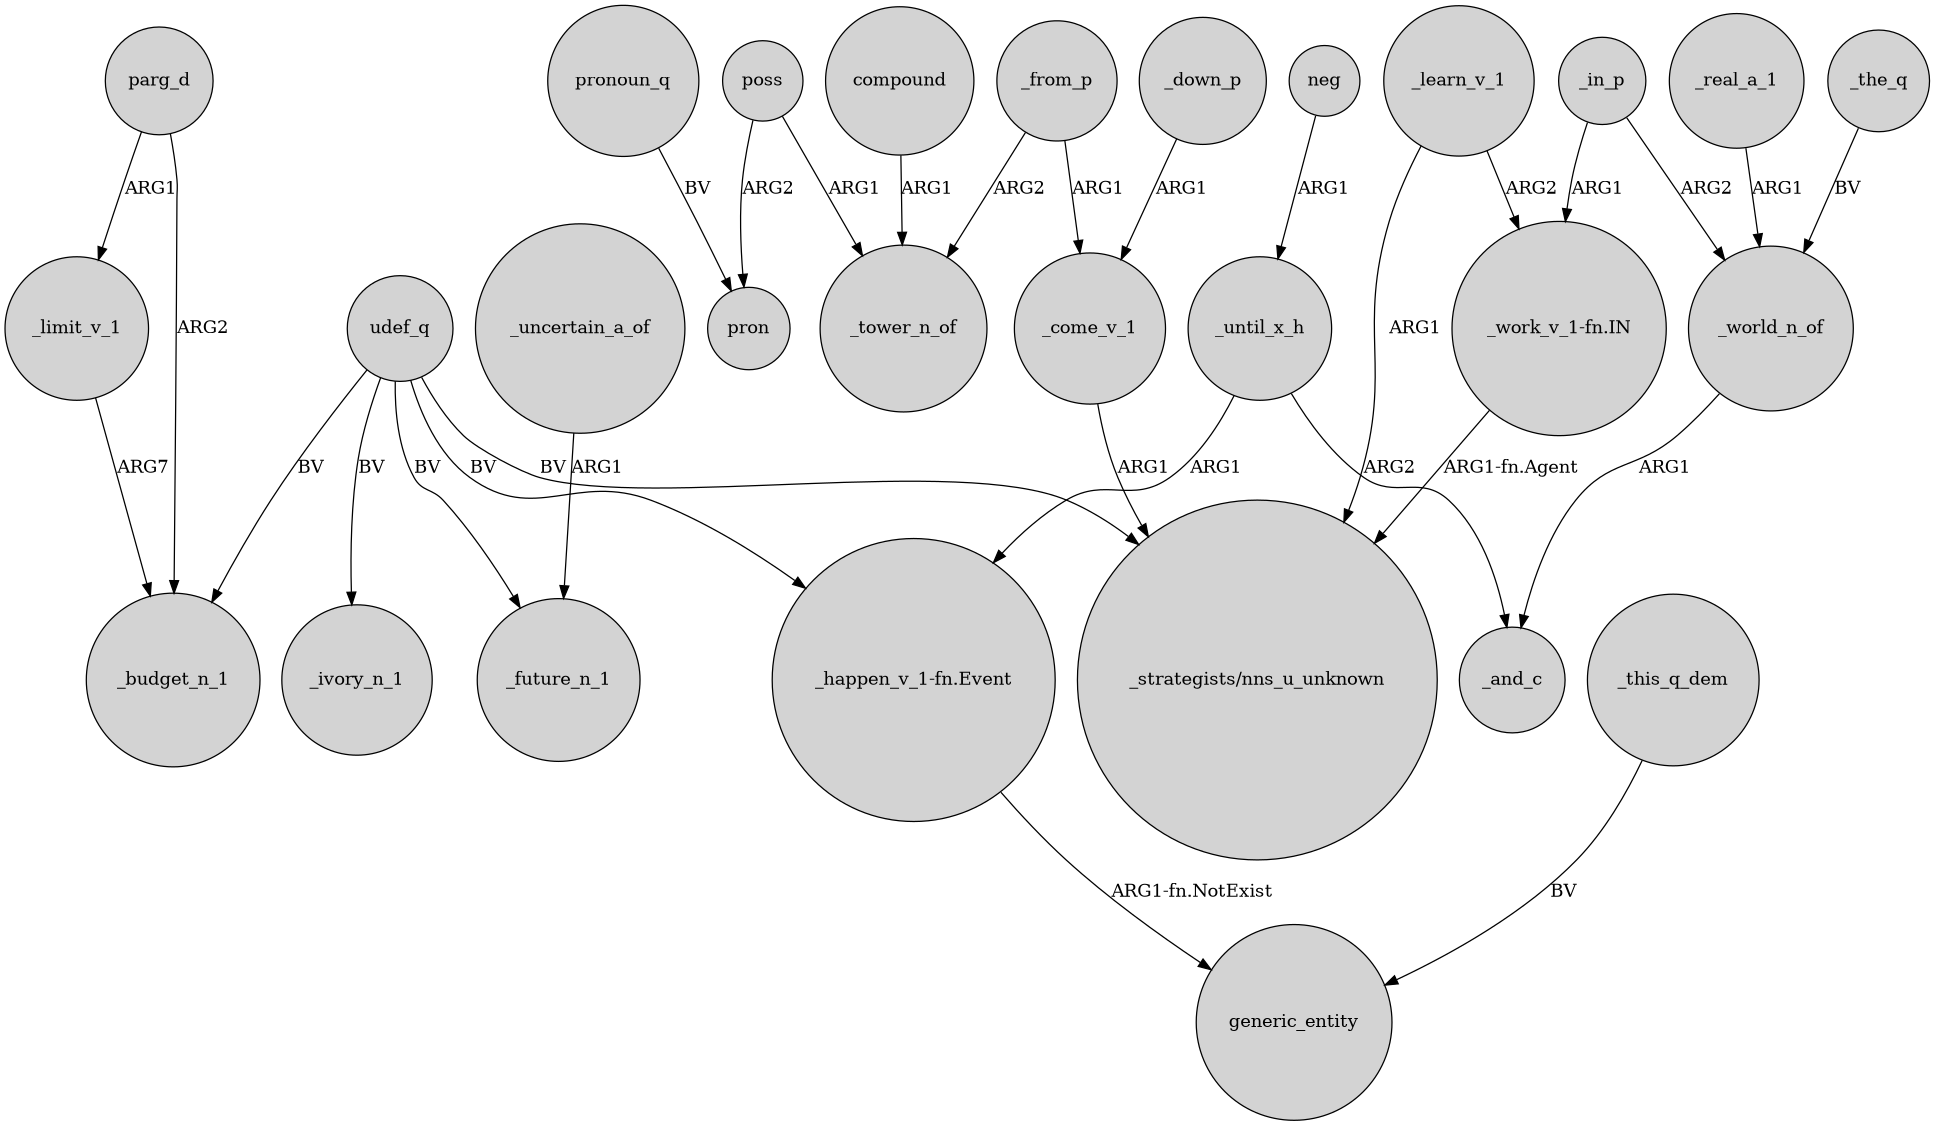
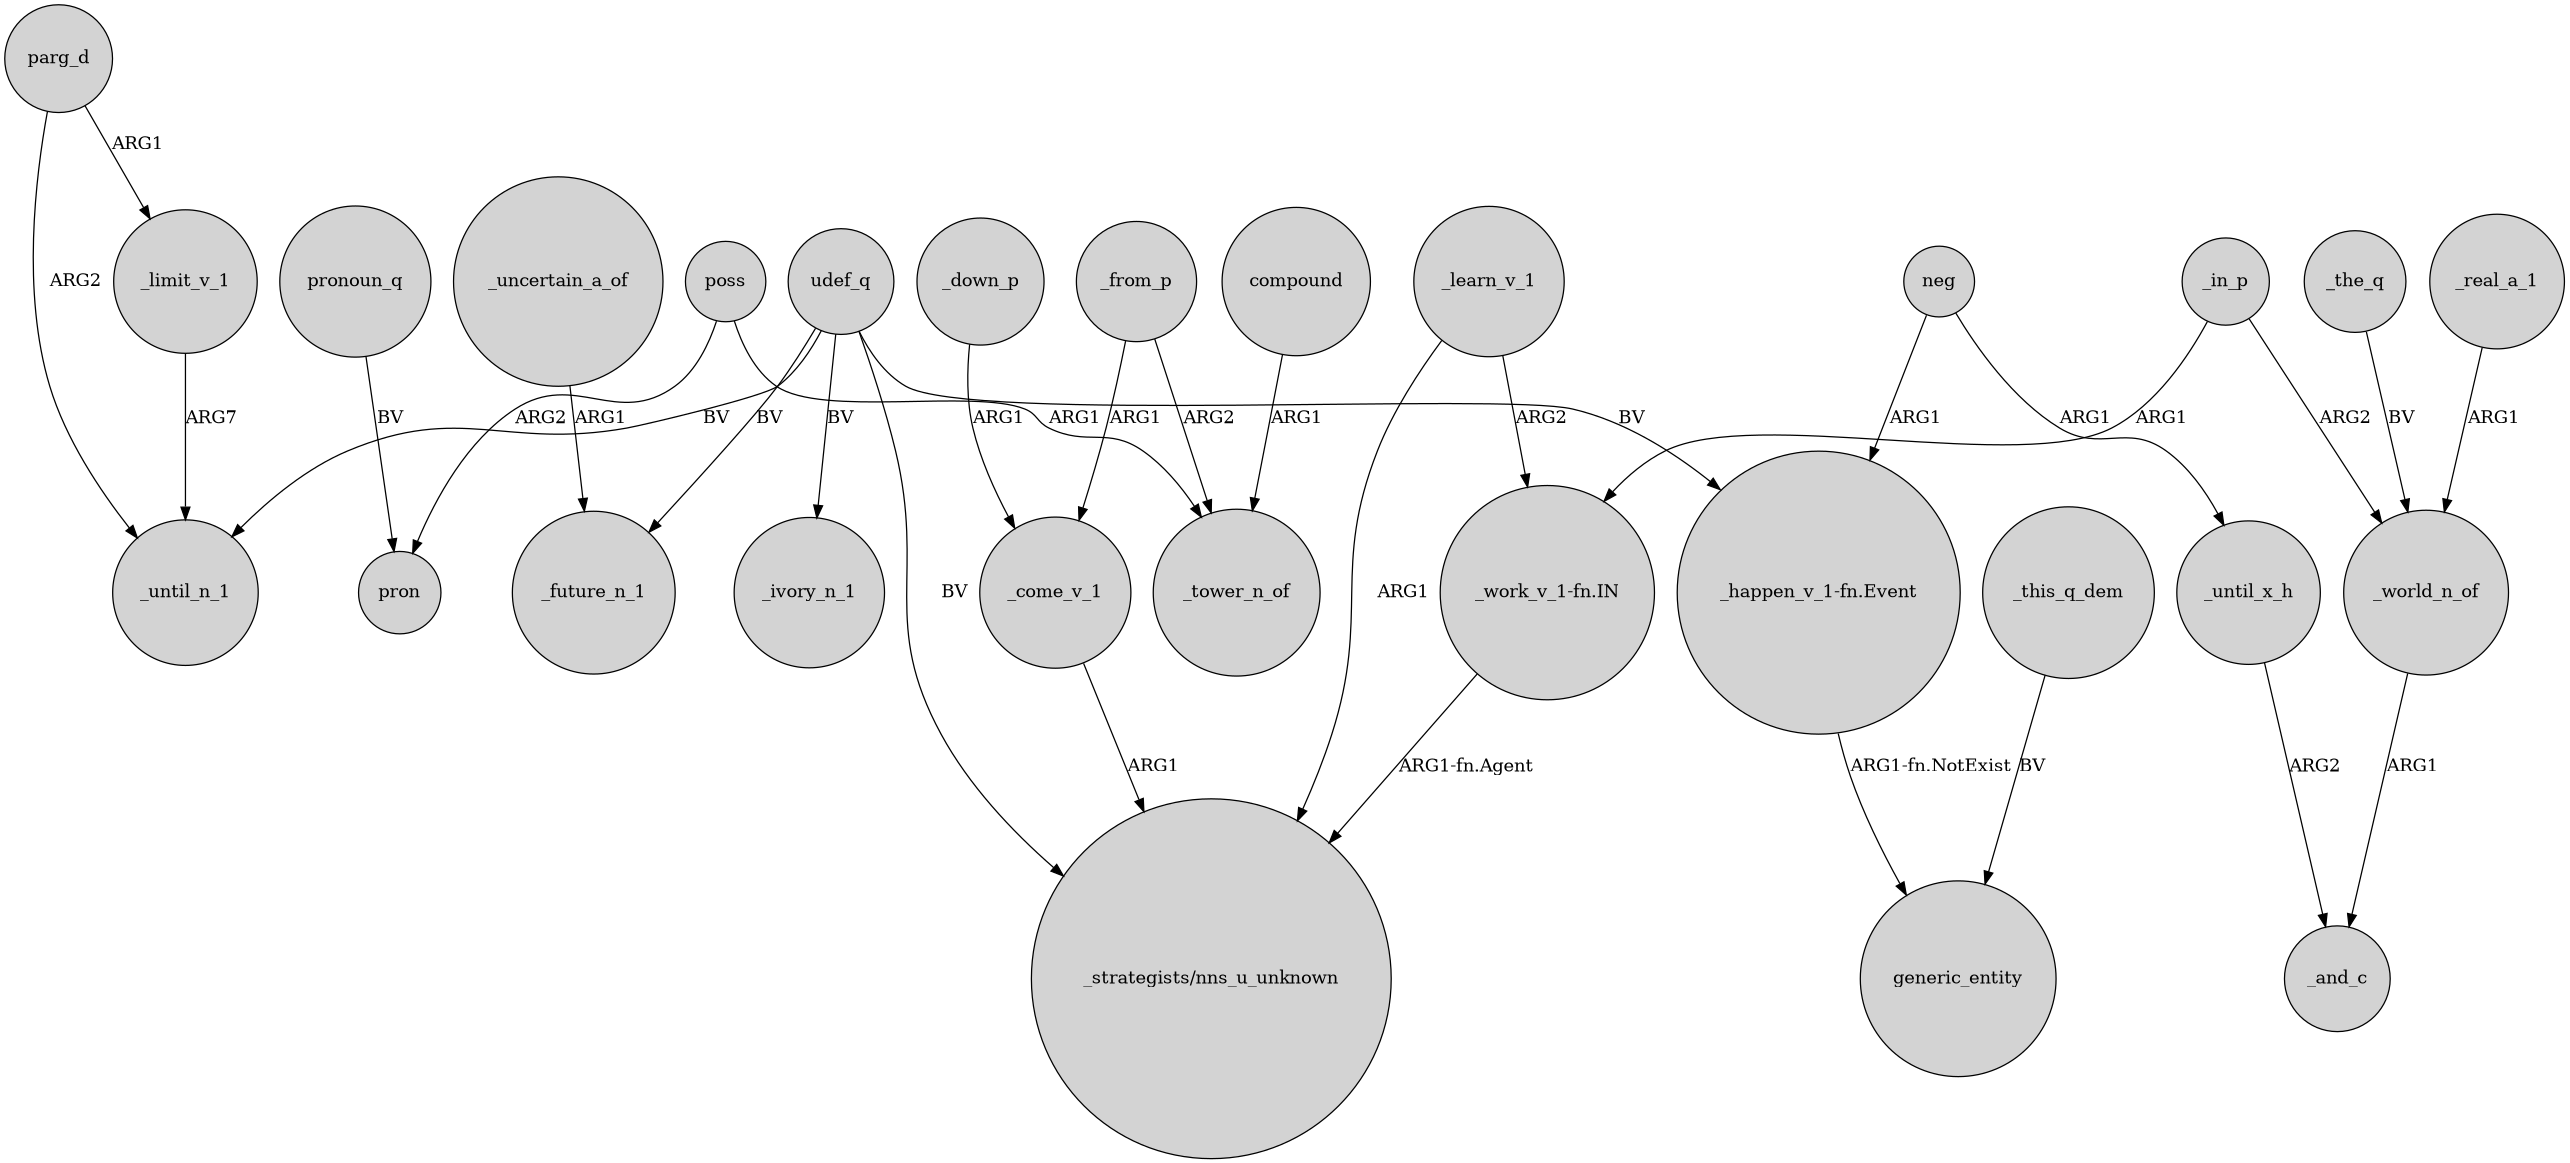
edge "_until_x_h" -> "_happen_v_1-fn.Event": now "neg" -> "_happen_v_1-fn.Event"
node "_budget_n_1": label "_budget_n_1" -> "_until_n_1"
